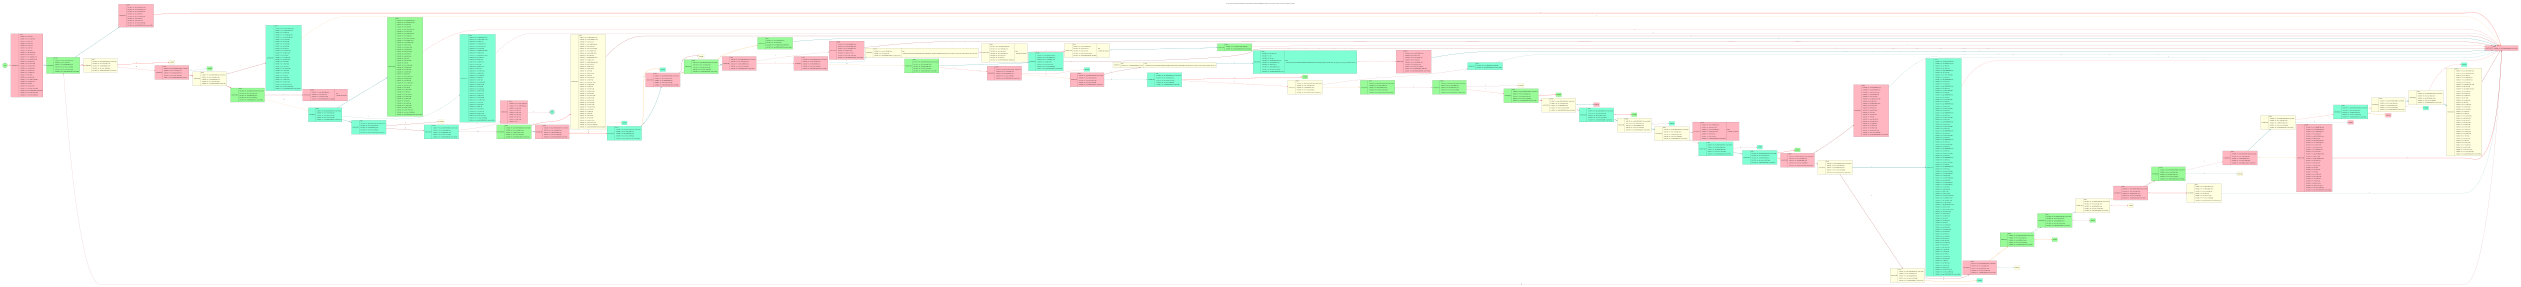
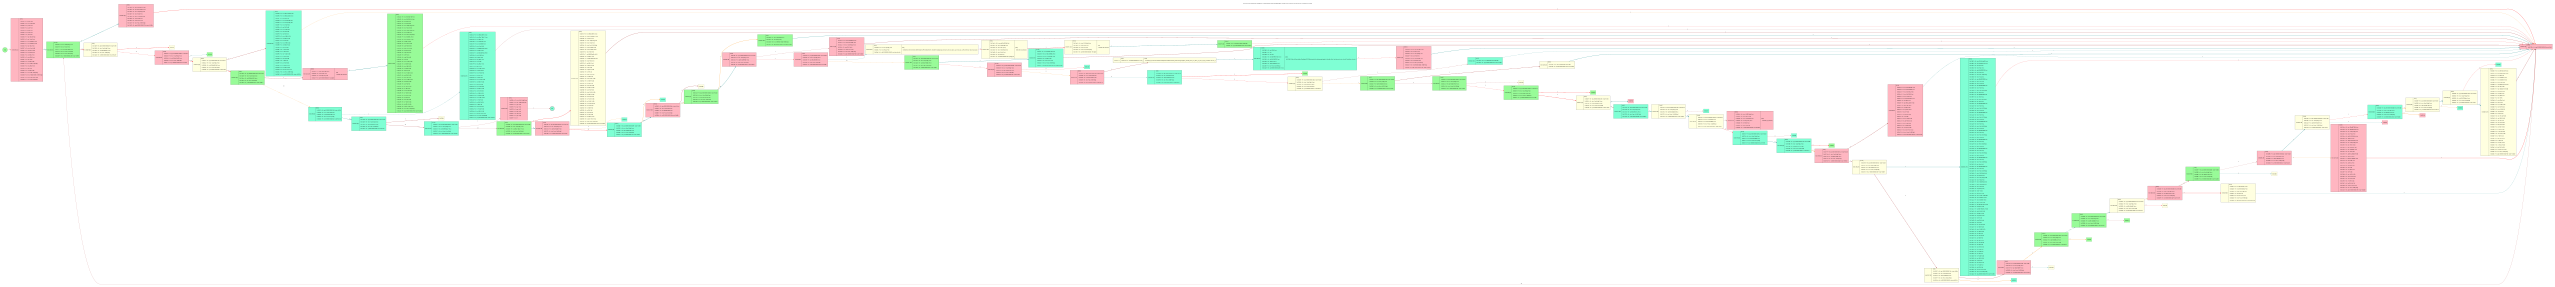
node "0x401ea9 [15]": added
edge "0x4014ff [28]" -> "0x401c14 [159]": now "0x401c01 [19]" -> "0x401c14 [159]"
node "0x401f98": removed
